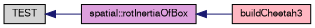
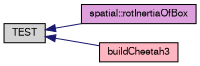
edge "buildCheetah3" -> "spatial::rotInertiaOfBox": now "buildCheetah3" -> "TEST"
